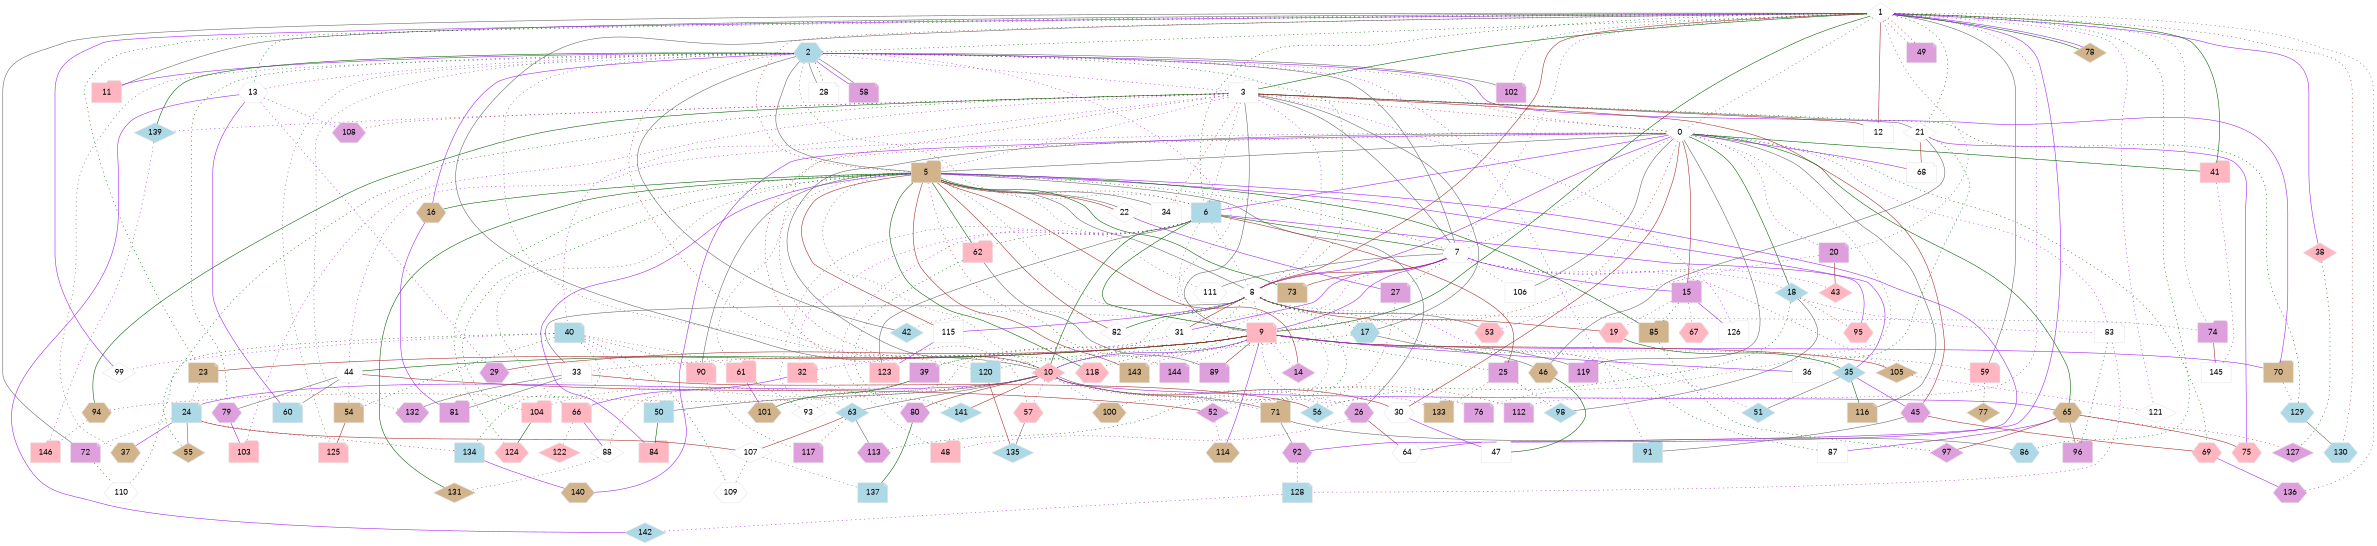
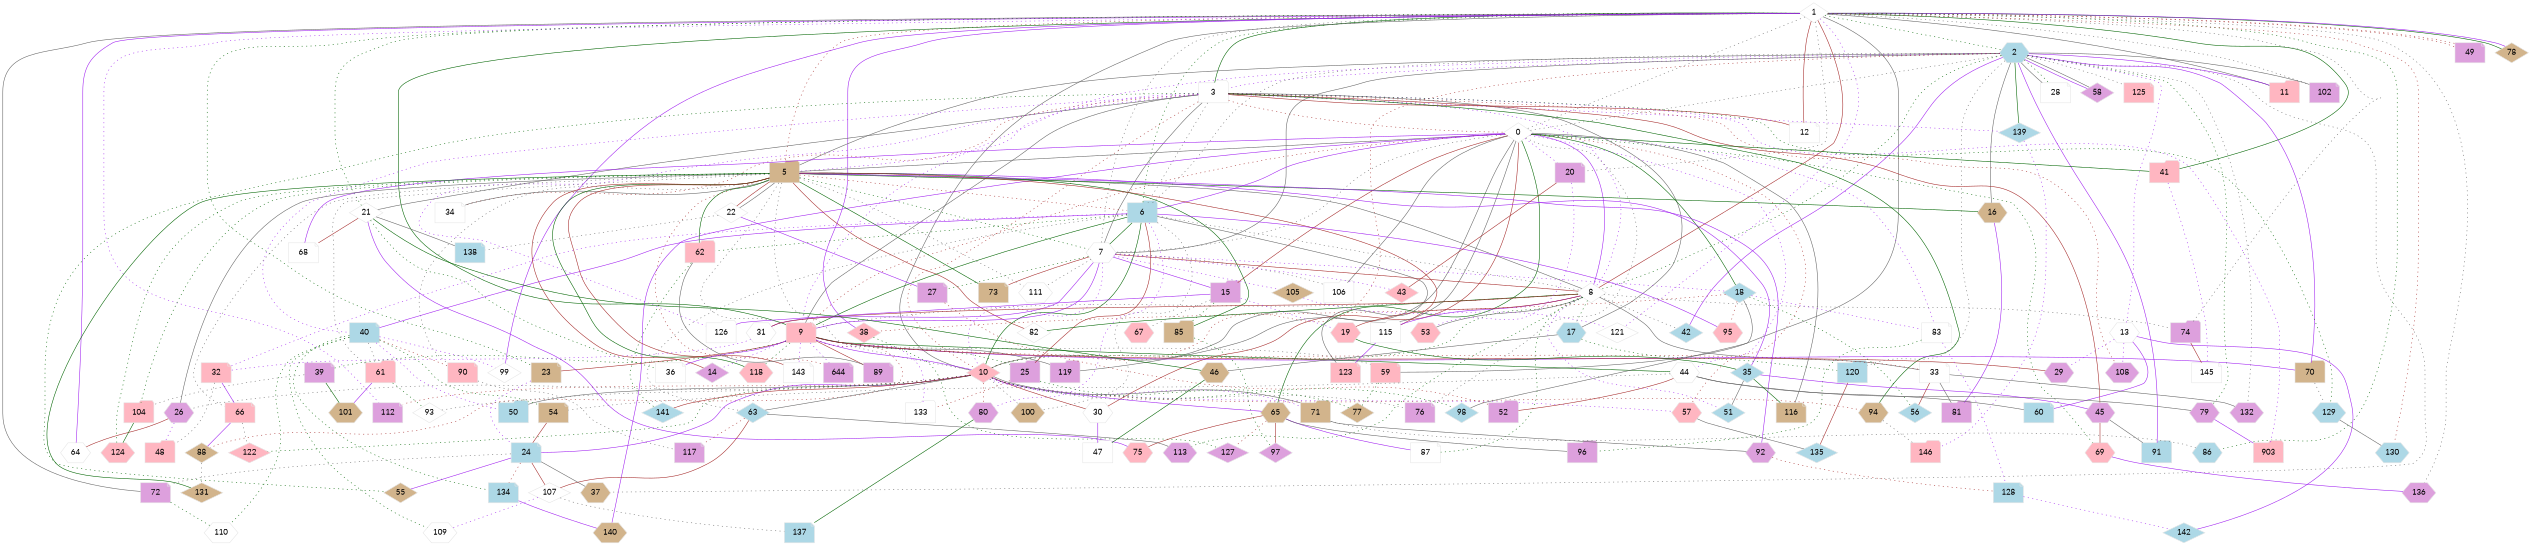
edge "1" -- "13": removed
edge "2" -- "16": color purple -> gray40
edge "2" -- "91": style dotted -> solid
node "58": shape note -> diamond
edge "2" -- "42": color gray40 -> purple
edge "5" -- "90": style solid -> dotted
edge "6" -- "40": added
node "138": added
edge "21" -- "46": color gray40 -> darkgreen
edge "7" -- "111": style solid -> dotted
edge "18" -- "38": added
edge "8" -- "39": removed
edge "9" -- "105": removed
node "143": fillcolor tan -> white
node "144": label "144" -> "644"
edge "10" -- "77": added
edge "10" -- "80": style solid -> dotted
node "52": shape diamond -> folder
node "133": fillcolor tan -> white
edge "10" -- "122": added
edge "54" -- "125": now "54" -- "24"
edge "24" -- "37": color purple -> gray40
edge "71" -- "86": style solid -> dotted
node "103": label "103" -> "903"
node "88": fillcolor white -> tan
node "84": removed
node "114": removed
